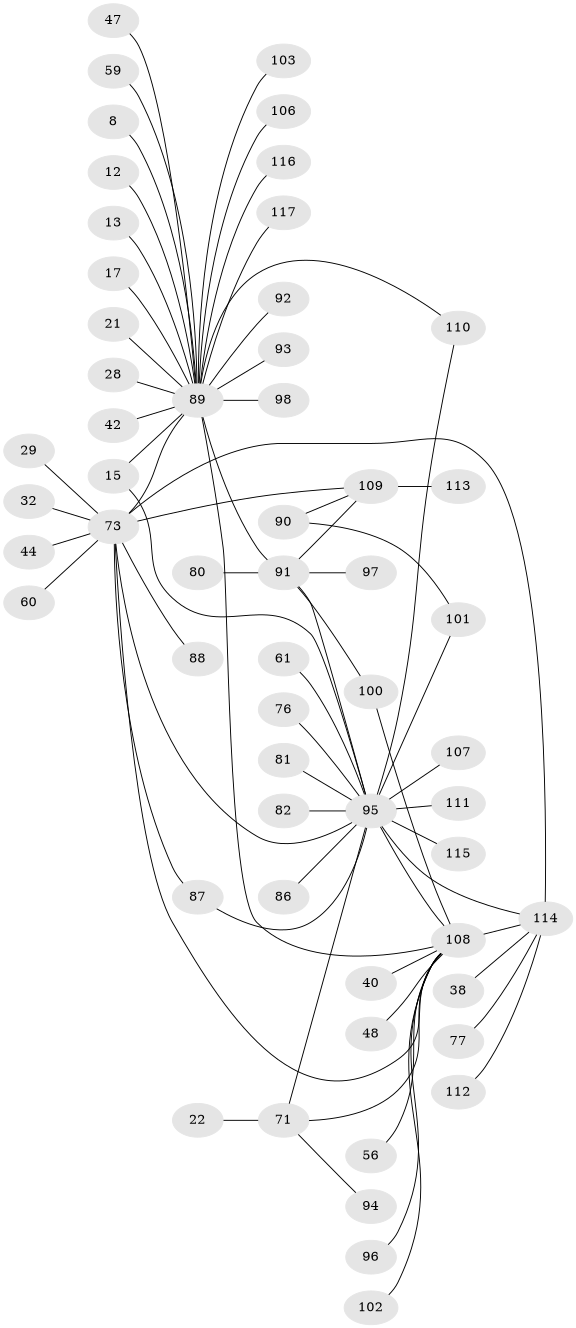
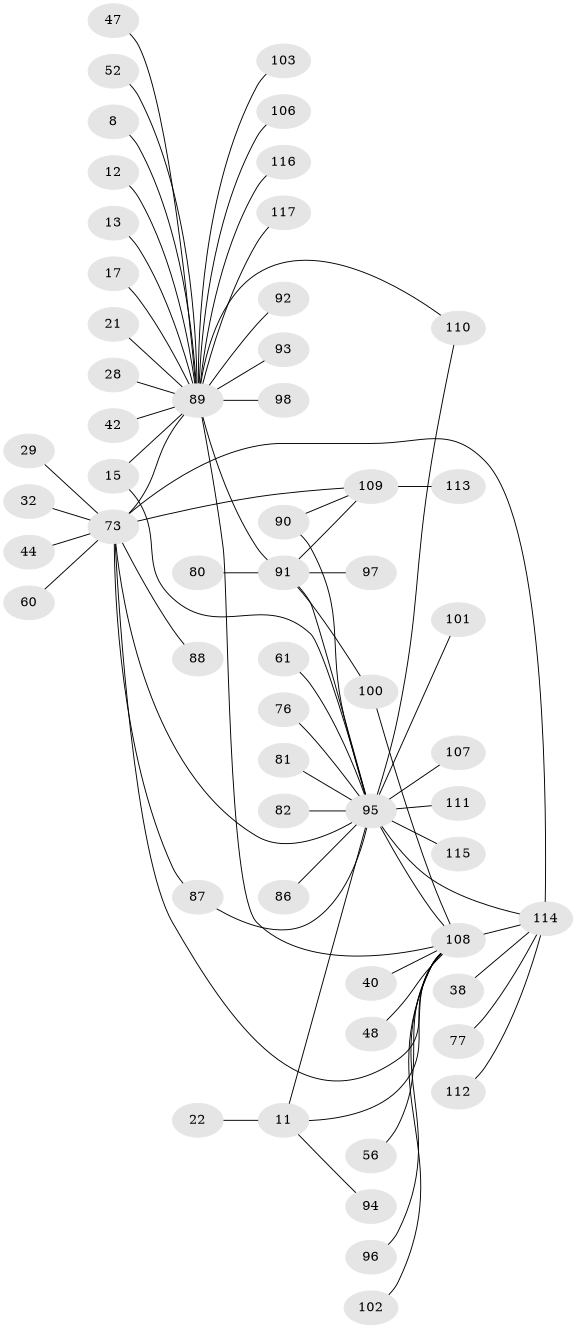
node "59": label "59" -> "52"
edge "90" -- "101": now "90" -- "95"
node "71": label "71" -> "11"
